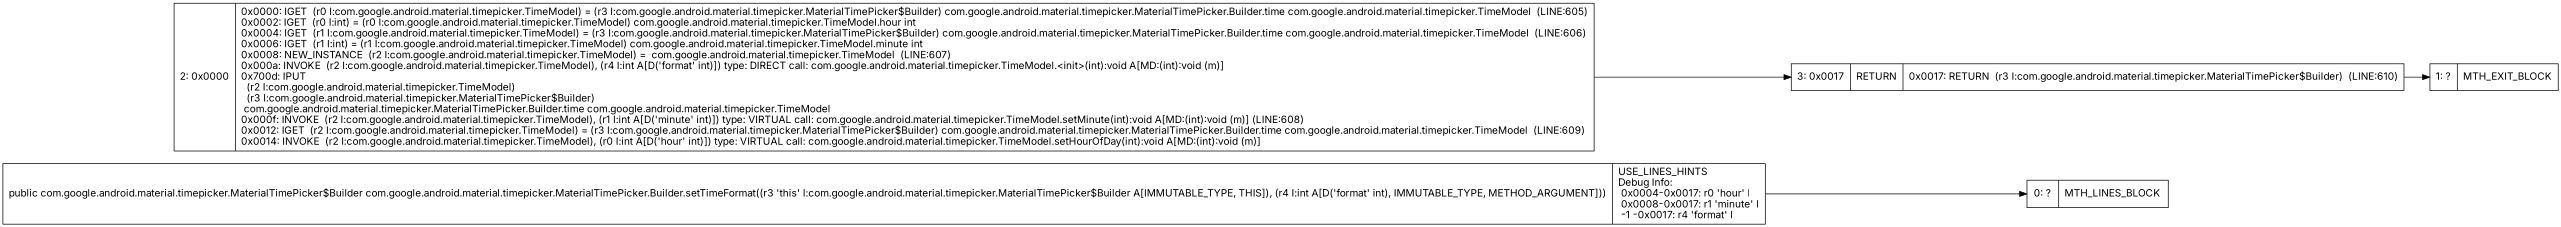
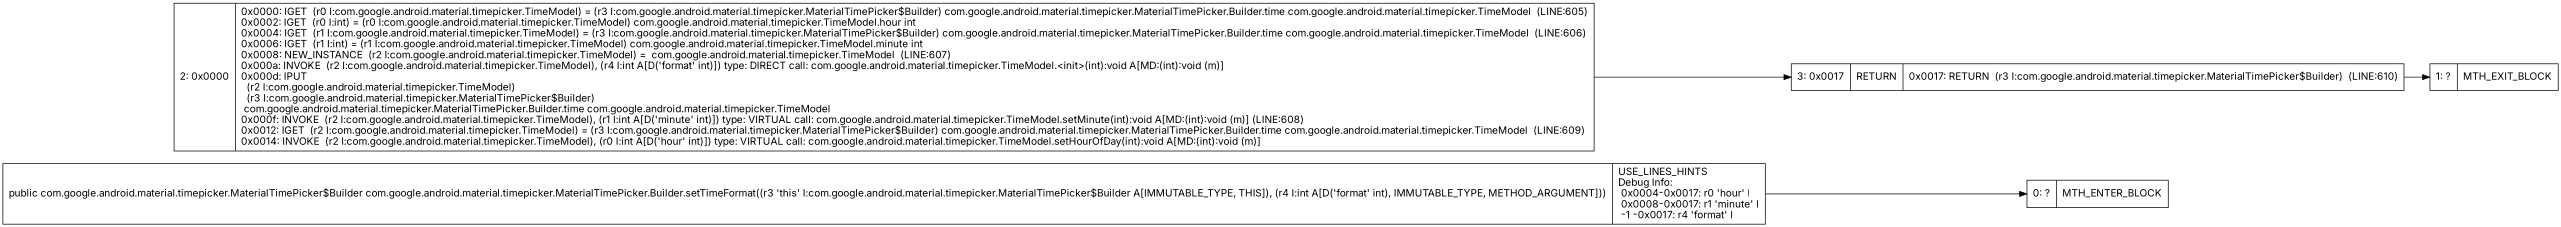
node "2: 0x0000": text "0x700d: IPUT" -> "0x000d: IPUT"
node "0: ?": text "MTH_LINES_BLOCK" -> "MTH_ENTER_BLOCK"
